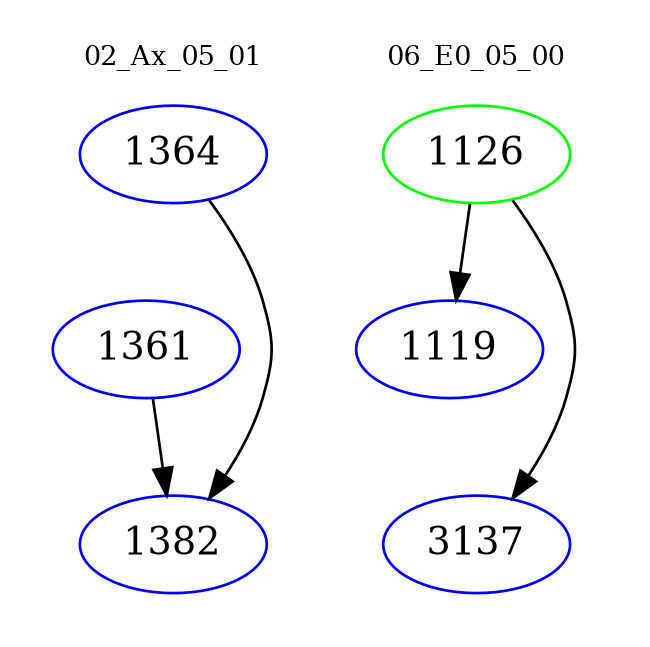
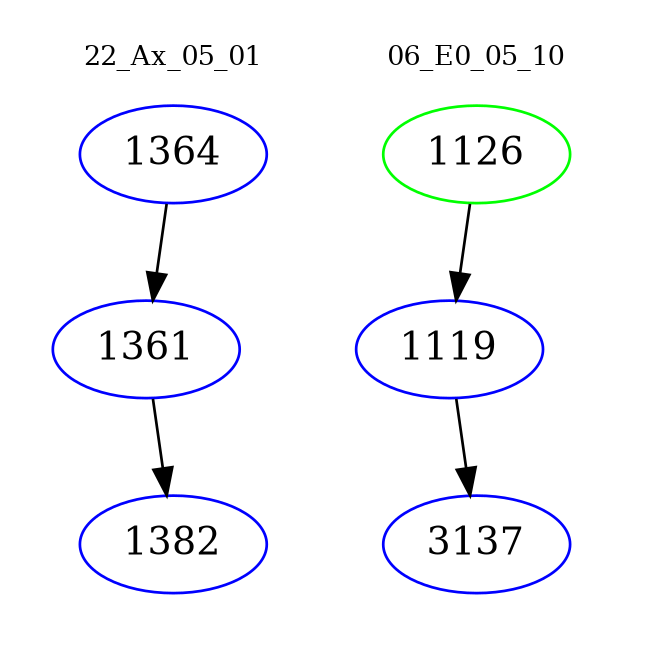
cluster "02_Ax_05_01": label "02_Ax_05_01" -> "22_Ax_05_01"
cluster "06_E0_05_00": label "06_E0_05_00" -> "06_E0_05_10"
edge "1364" -> "1382": now "1364" -> "1361"
edge "1126" -> "3137": now "1119" -> "3137"
